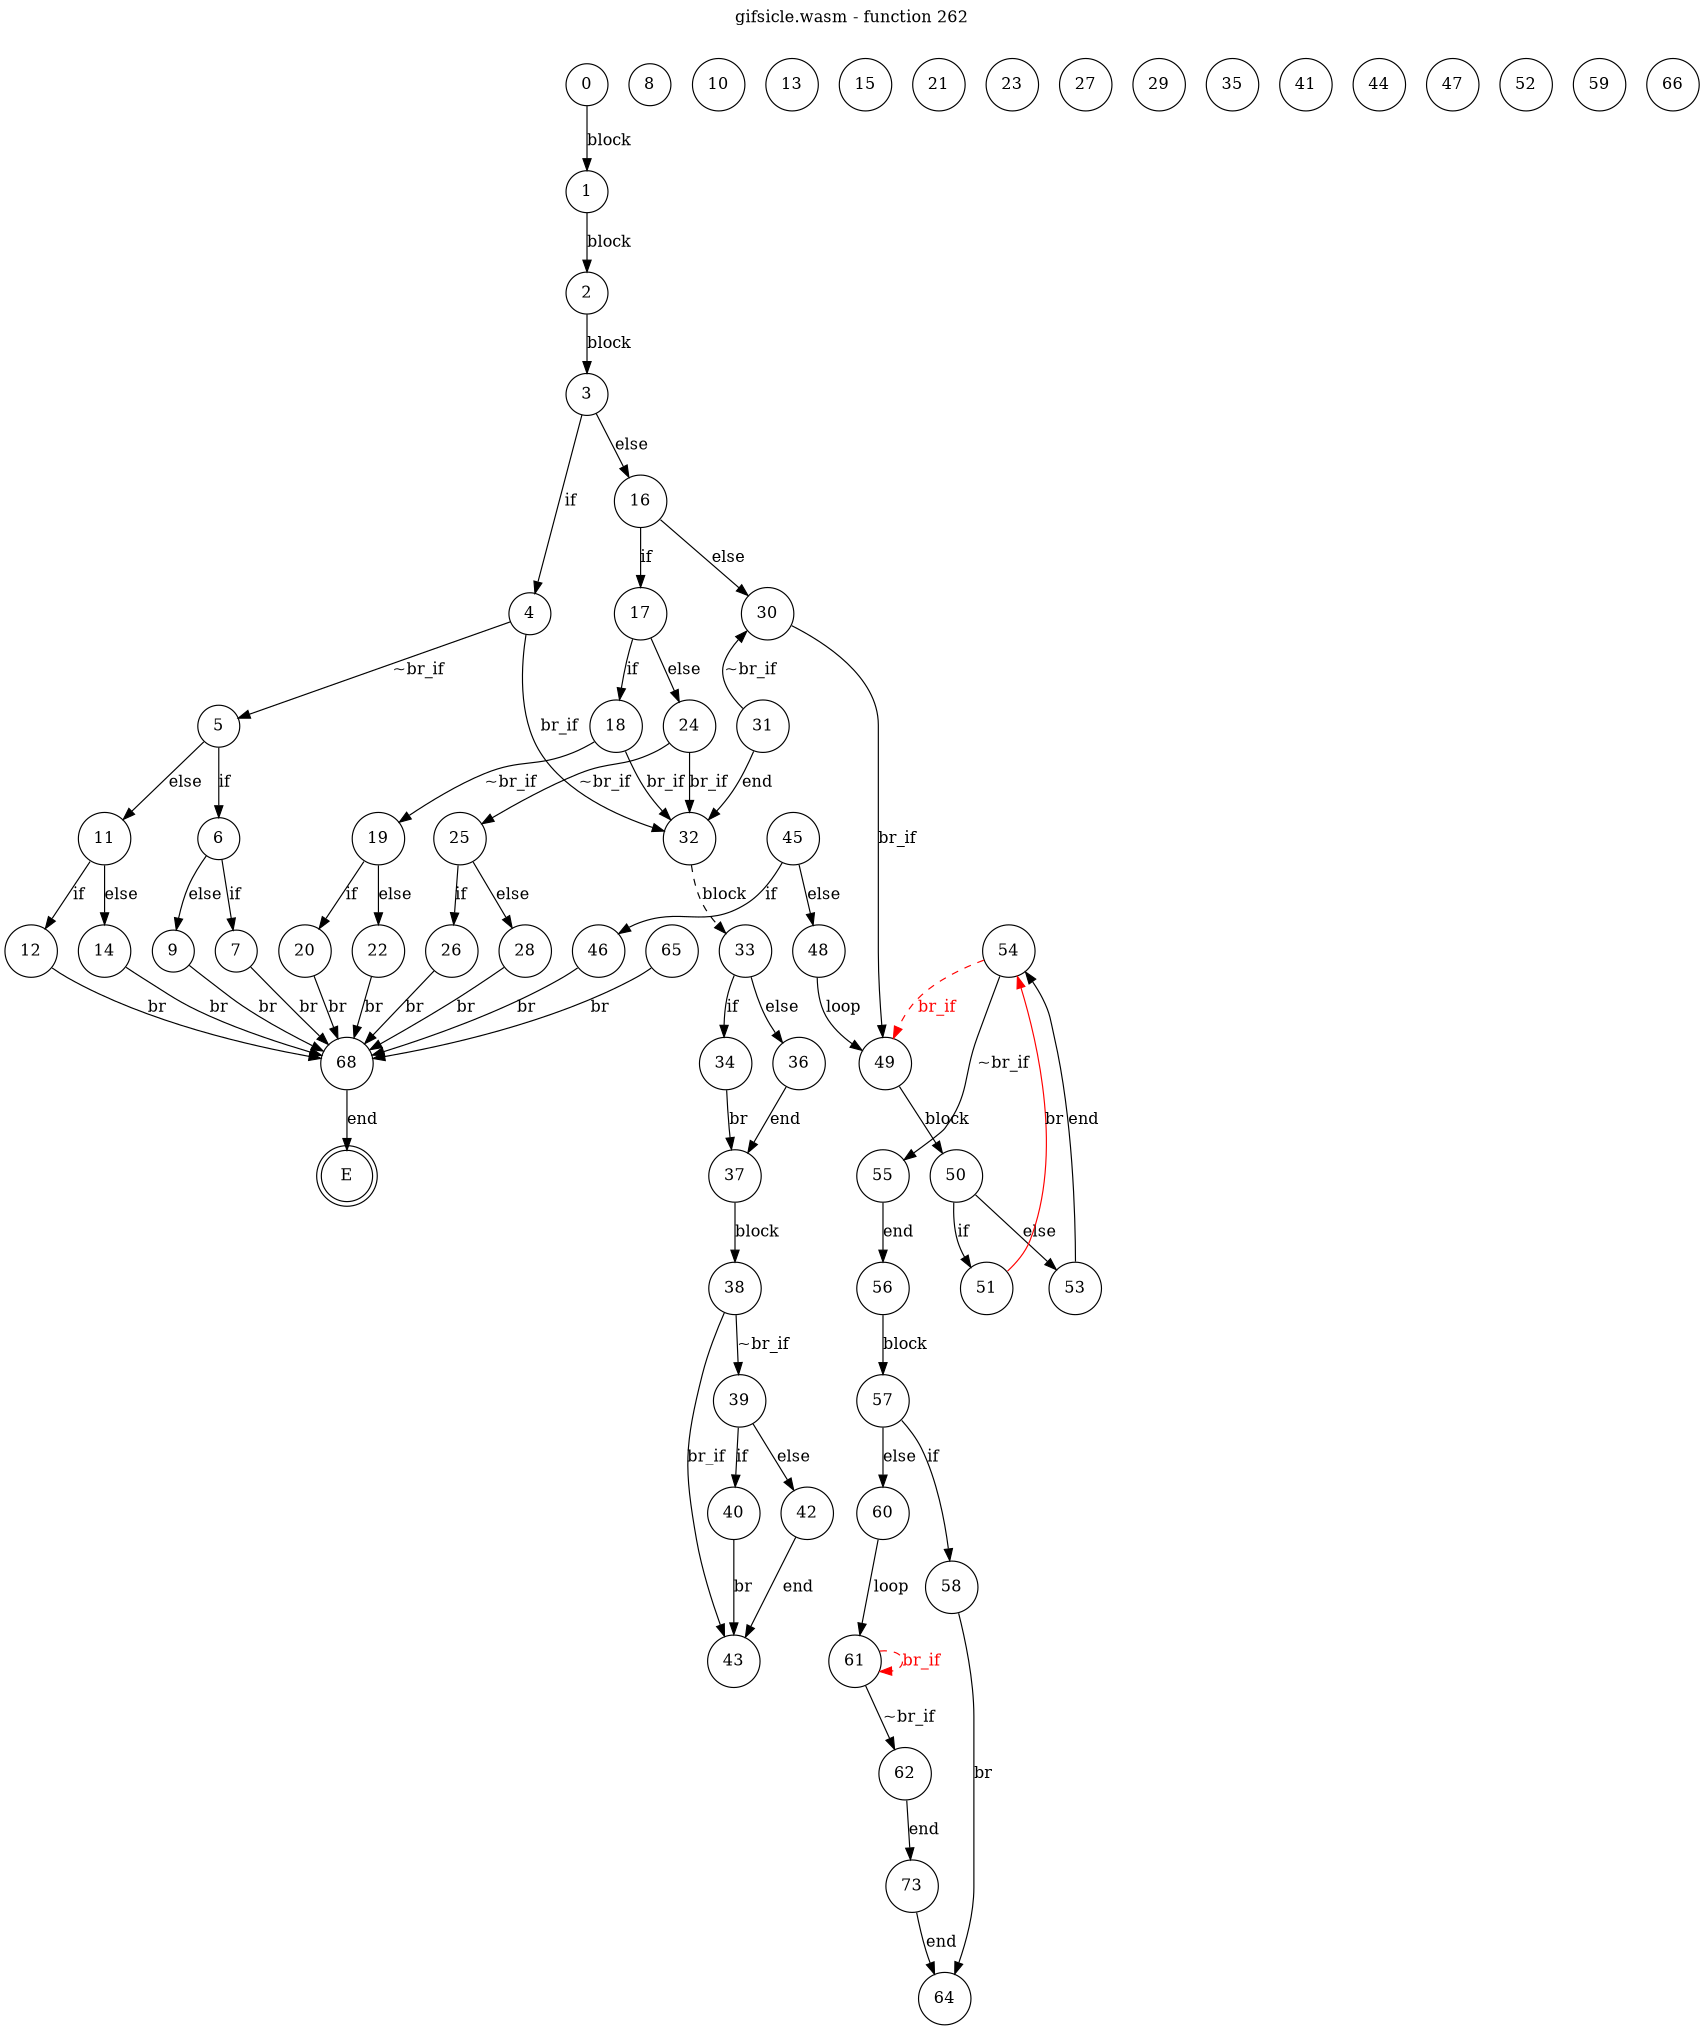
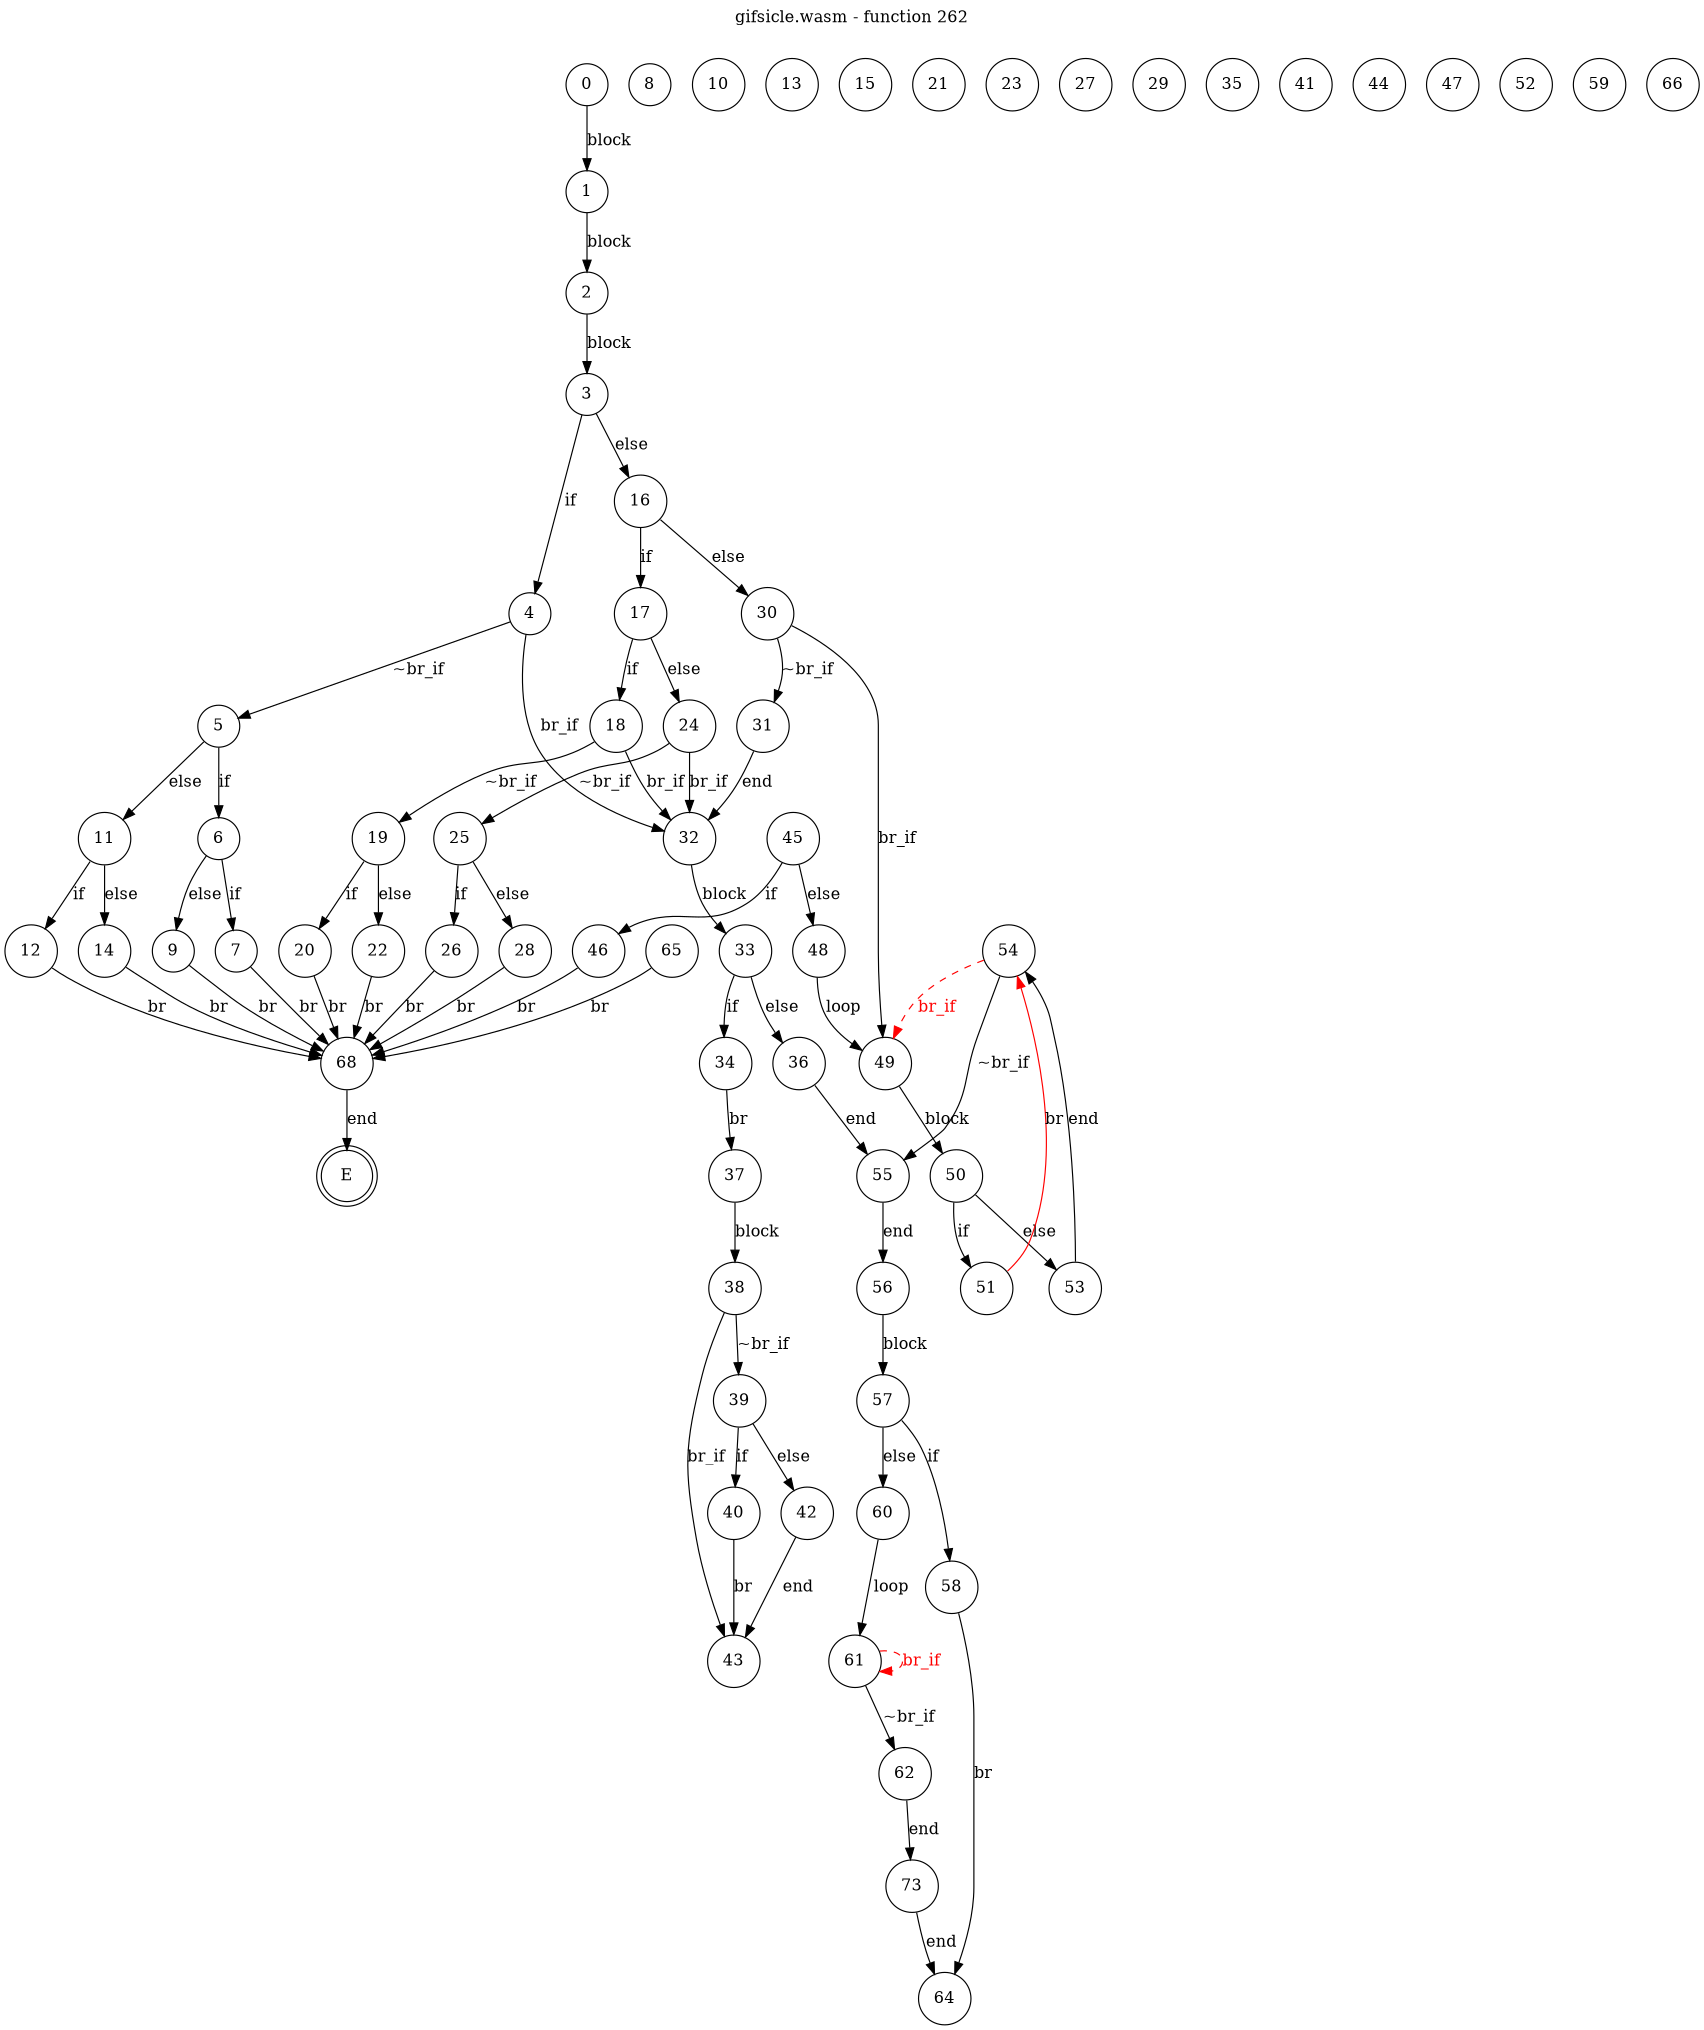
edge "31" -> "30": reversed
edge "32" -> "33": style dashed -> solid
edge "36" -> "37": now "36" -> "55"
